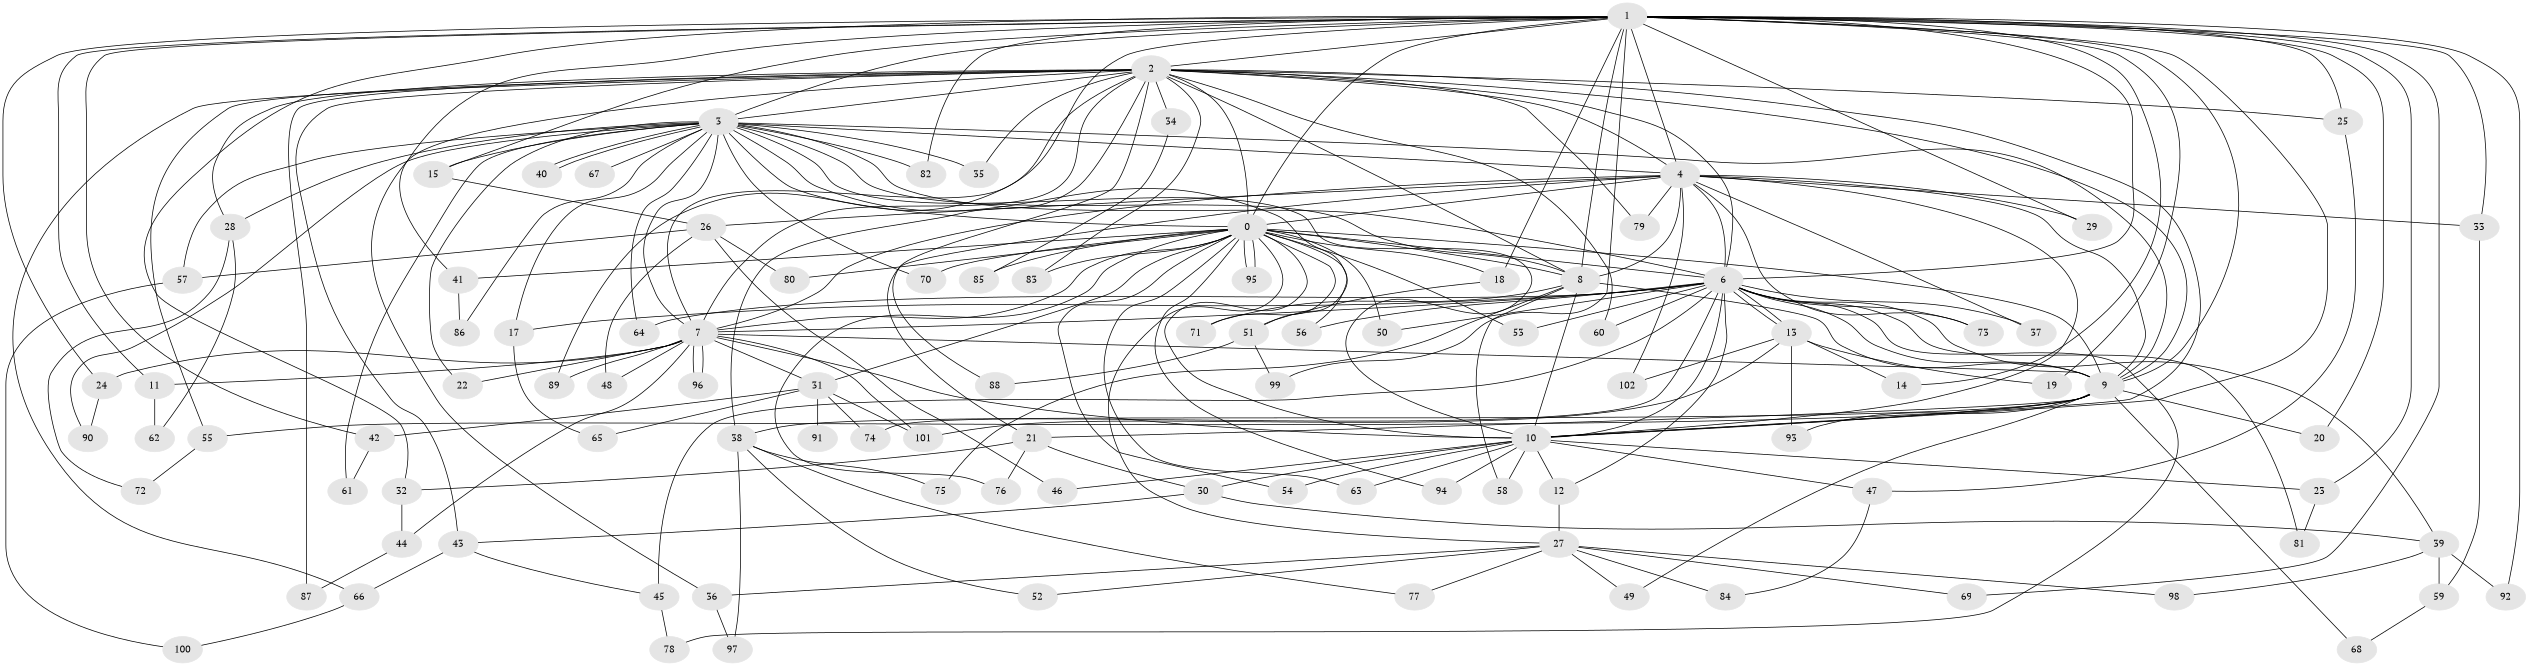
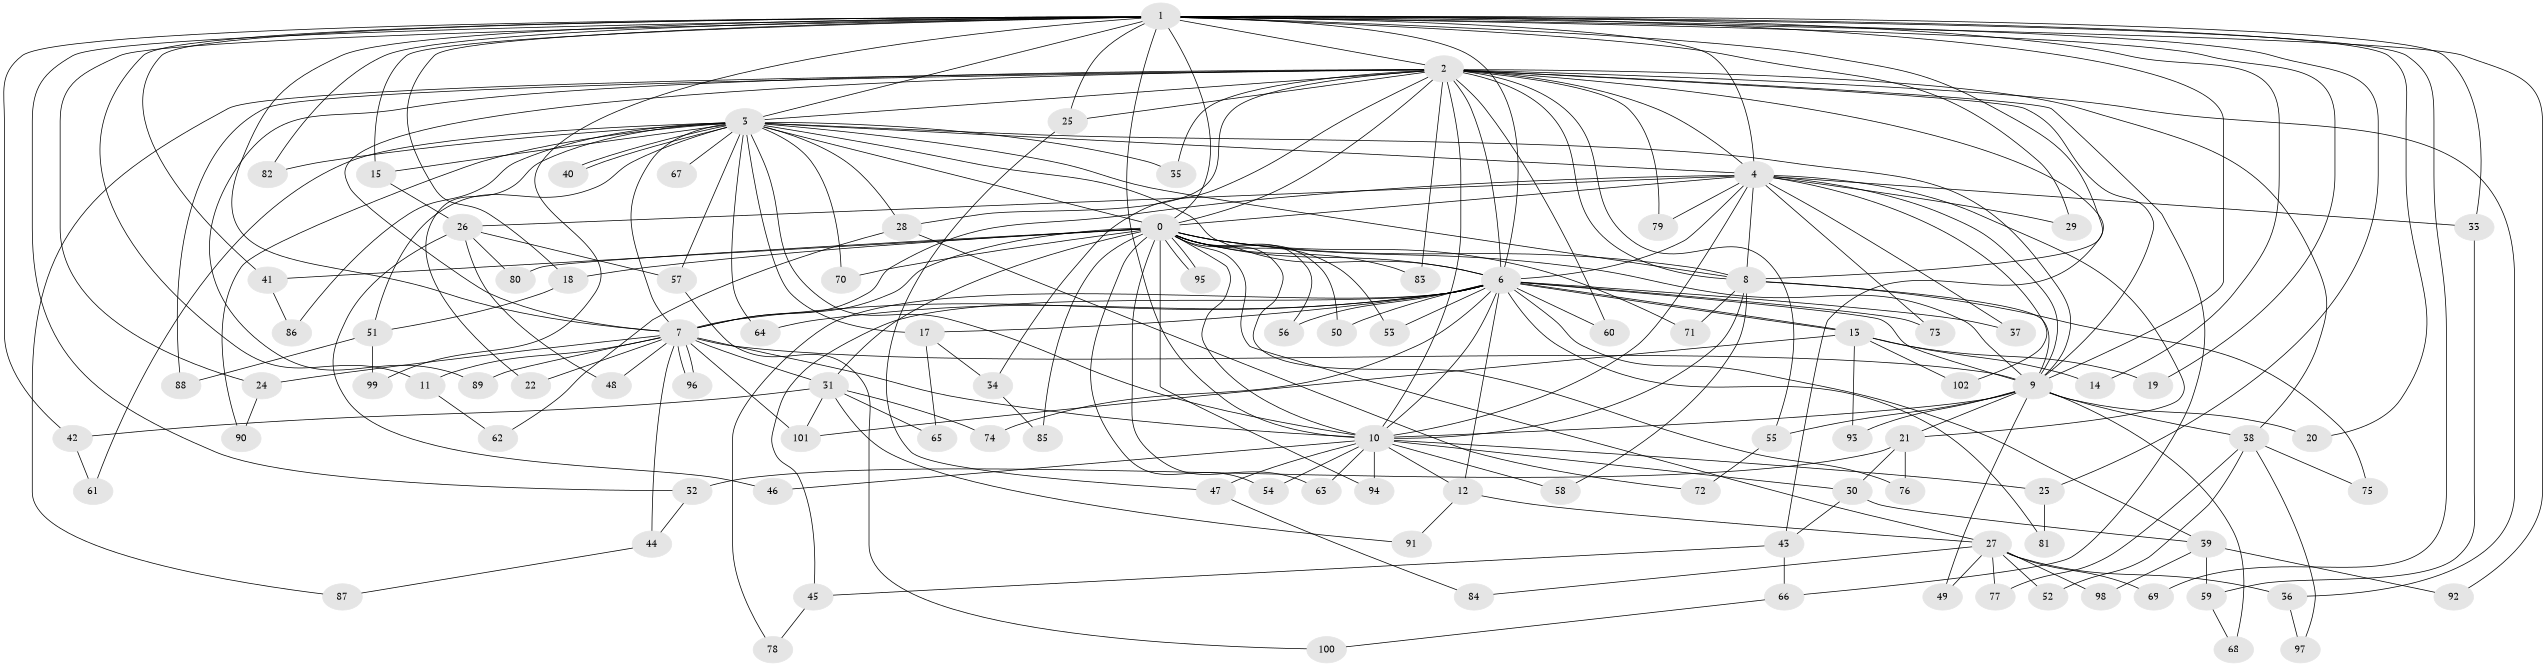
edge "17" -- "34": added
edge "12" -- "91": added
